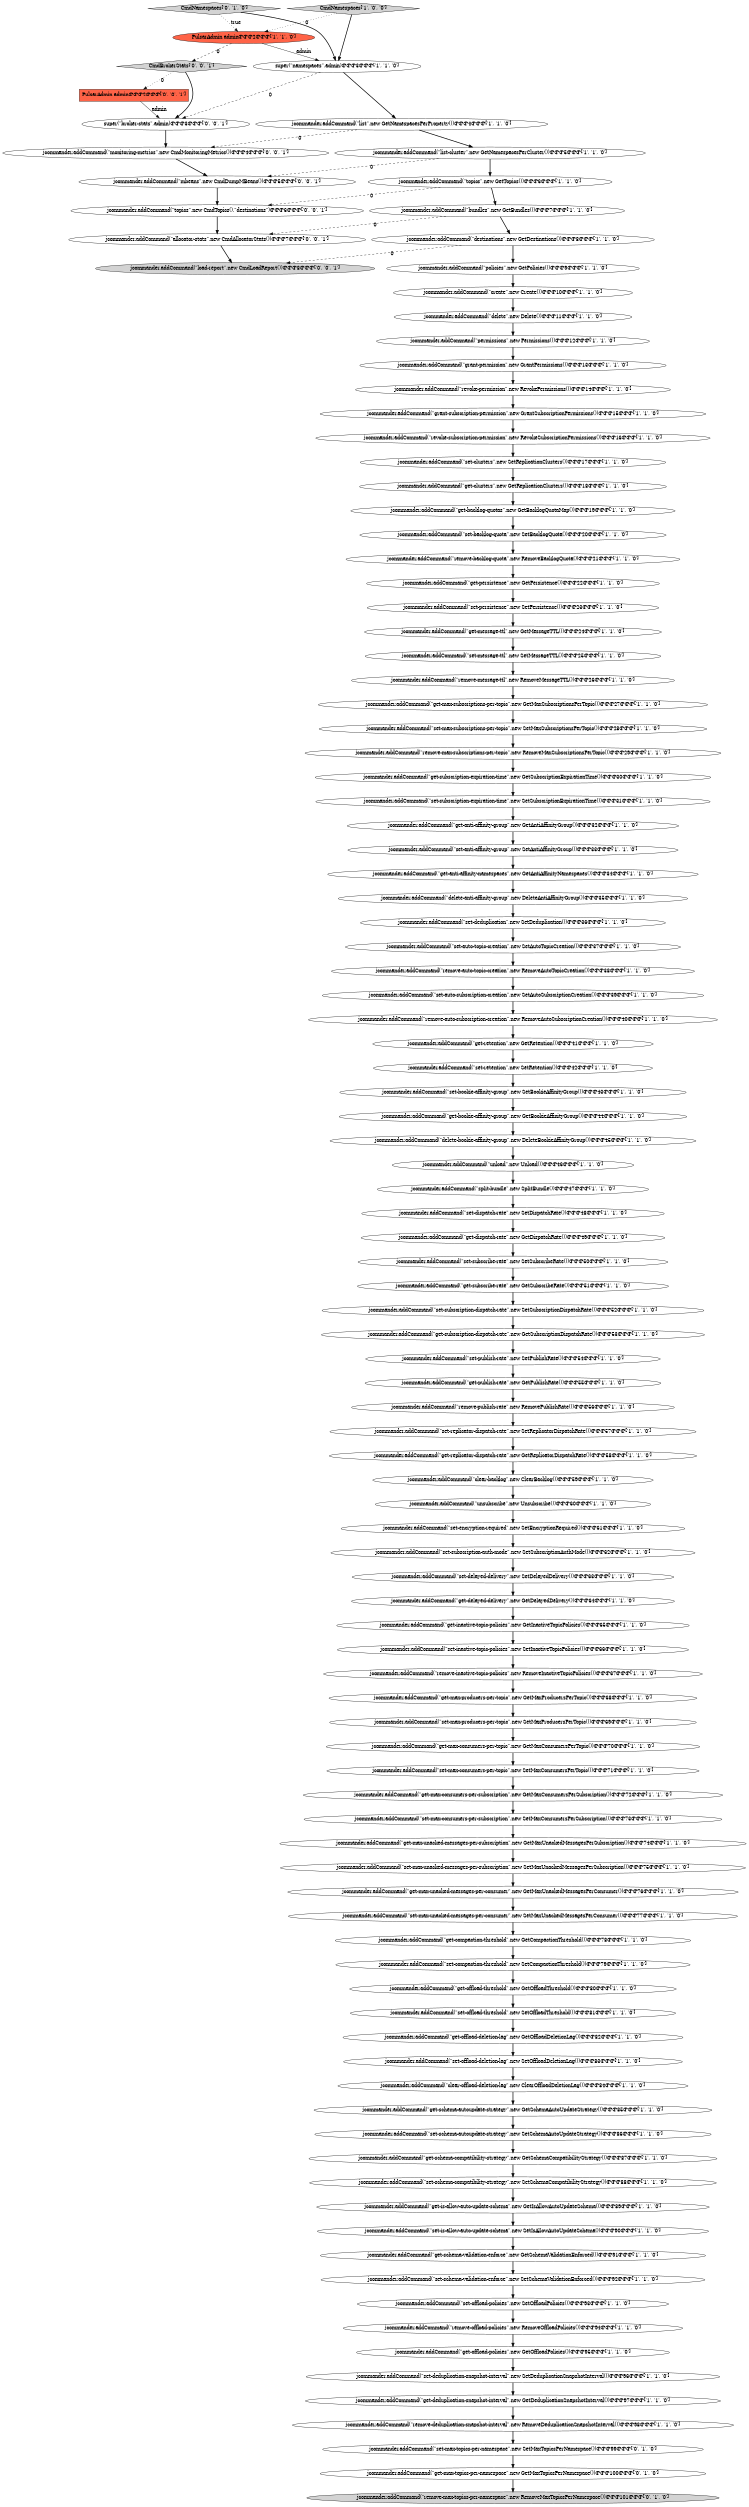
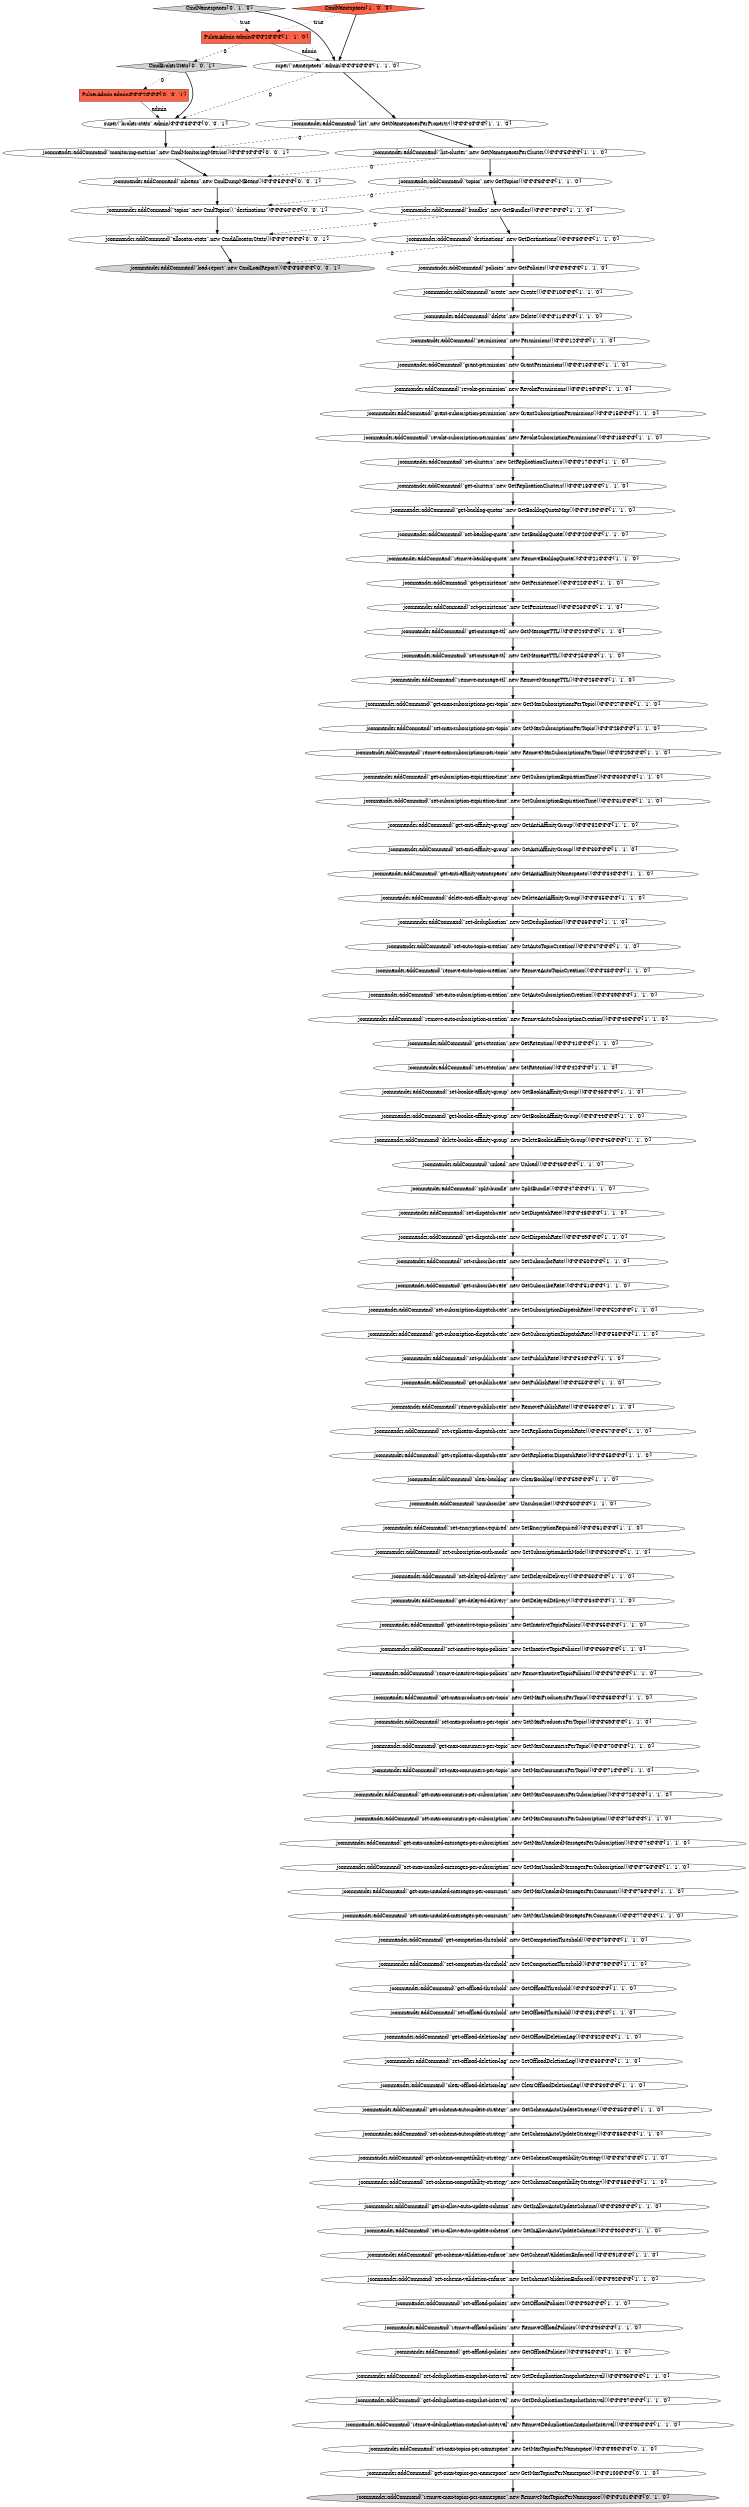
node "CmdNamespaces['1', '0', '0']": fillcolor lightgray -> tomato
edge "CmdNamespaces['1', '0', '0']" -> "PulsarAdmin admin@@@2@@@['1', '1', '0']": label "0" -> "true"
node "PulsarAdmin admin@@@2@@@['1', '1', '0']": shape ellipse -> box
